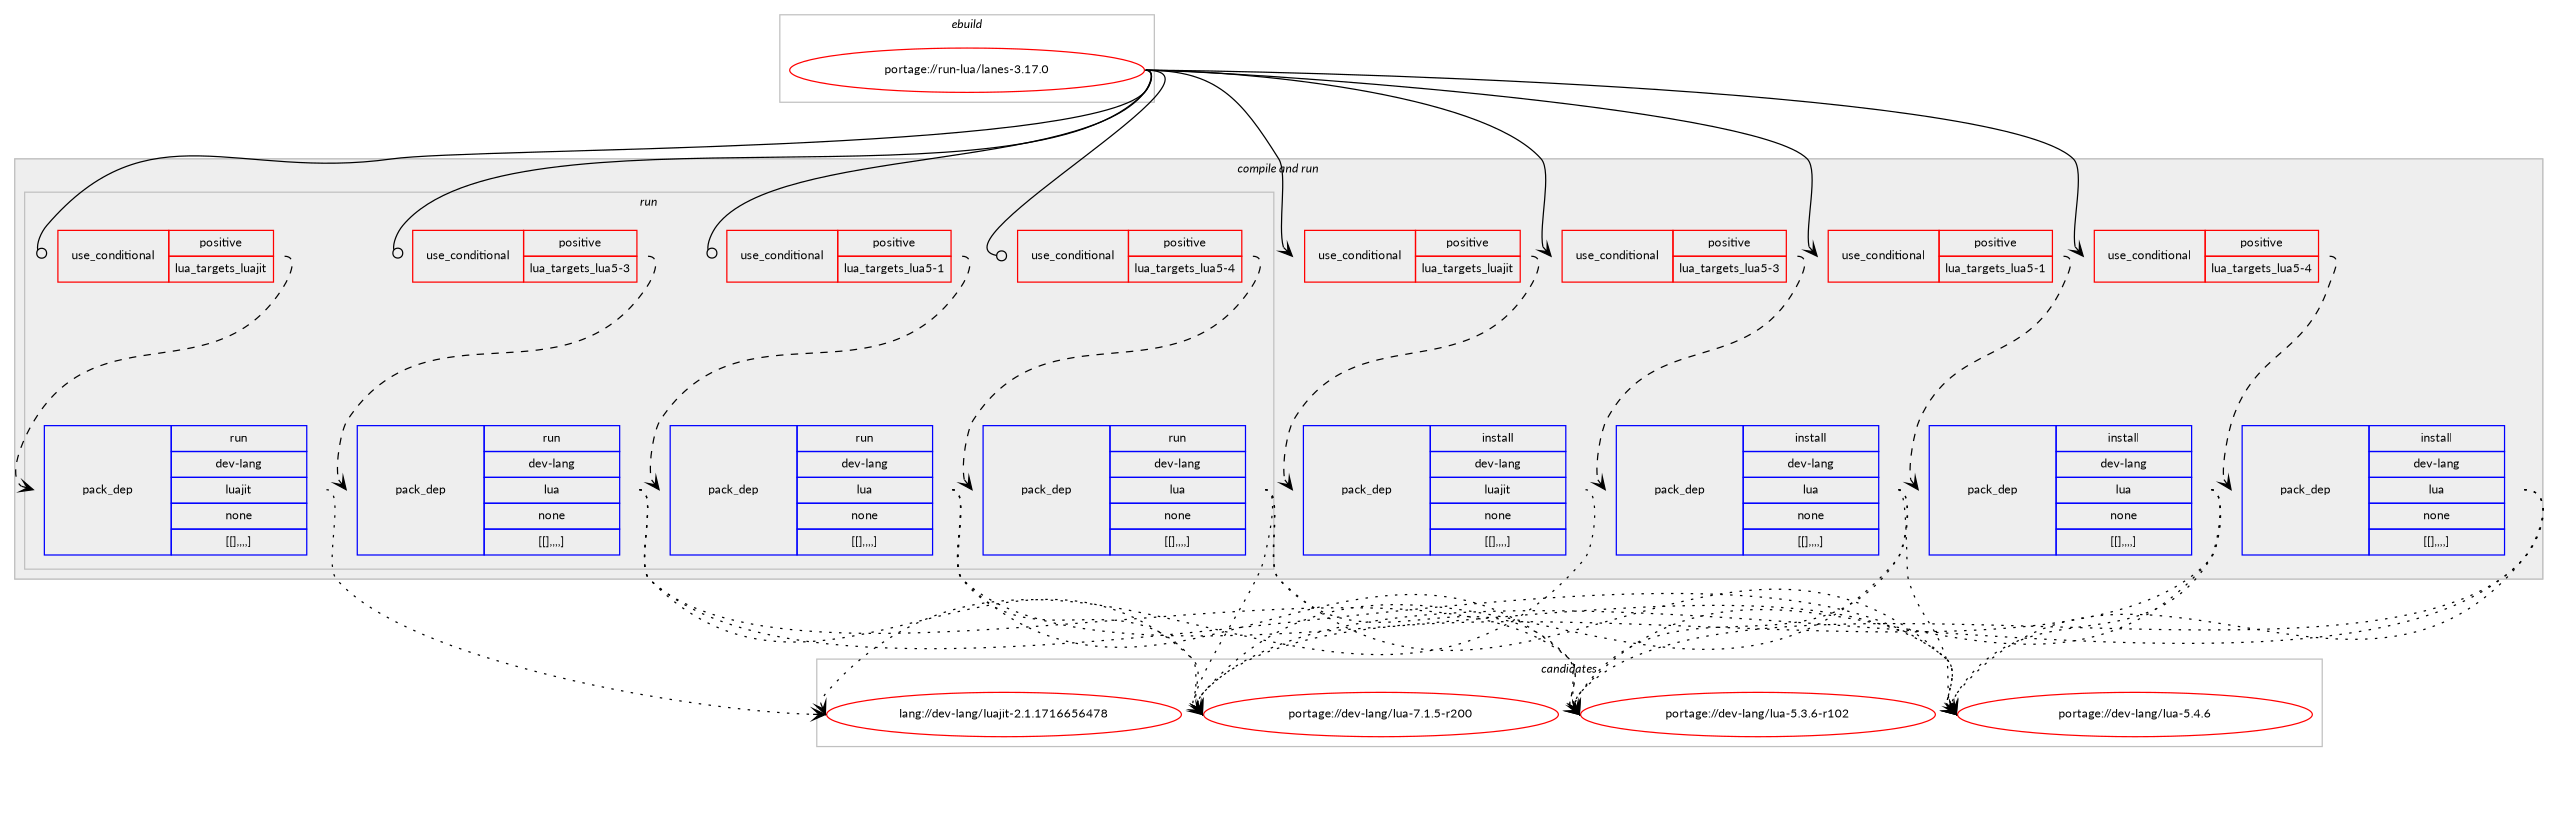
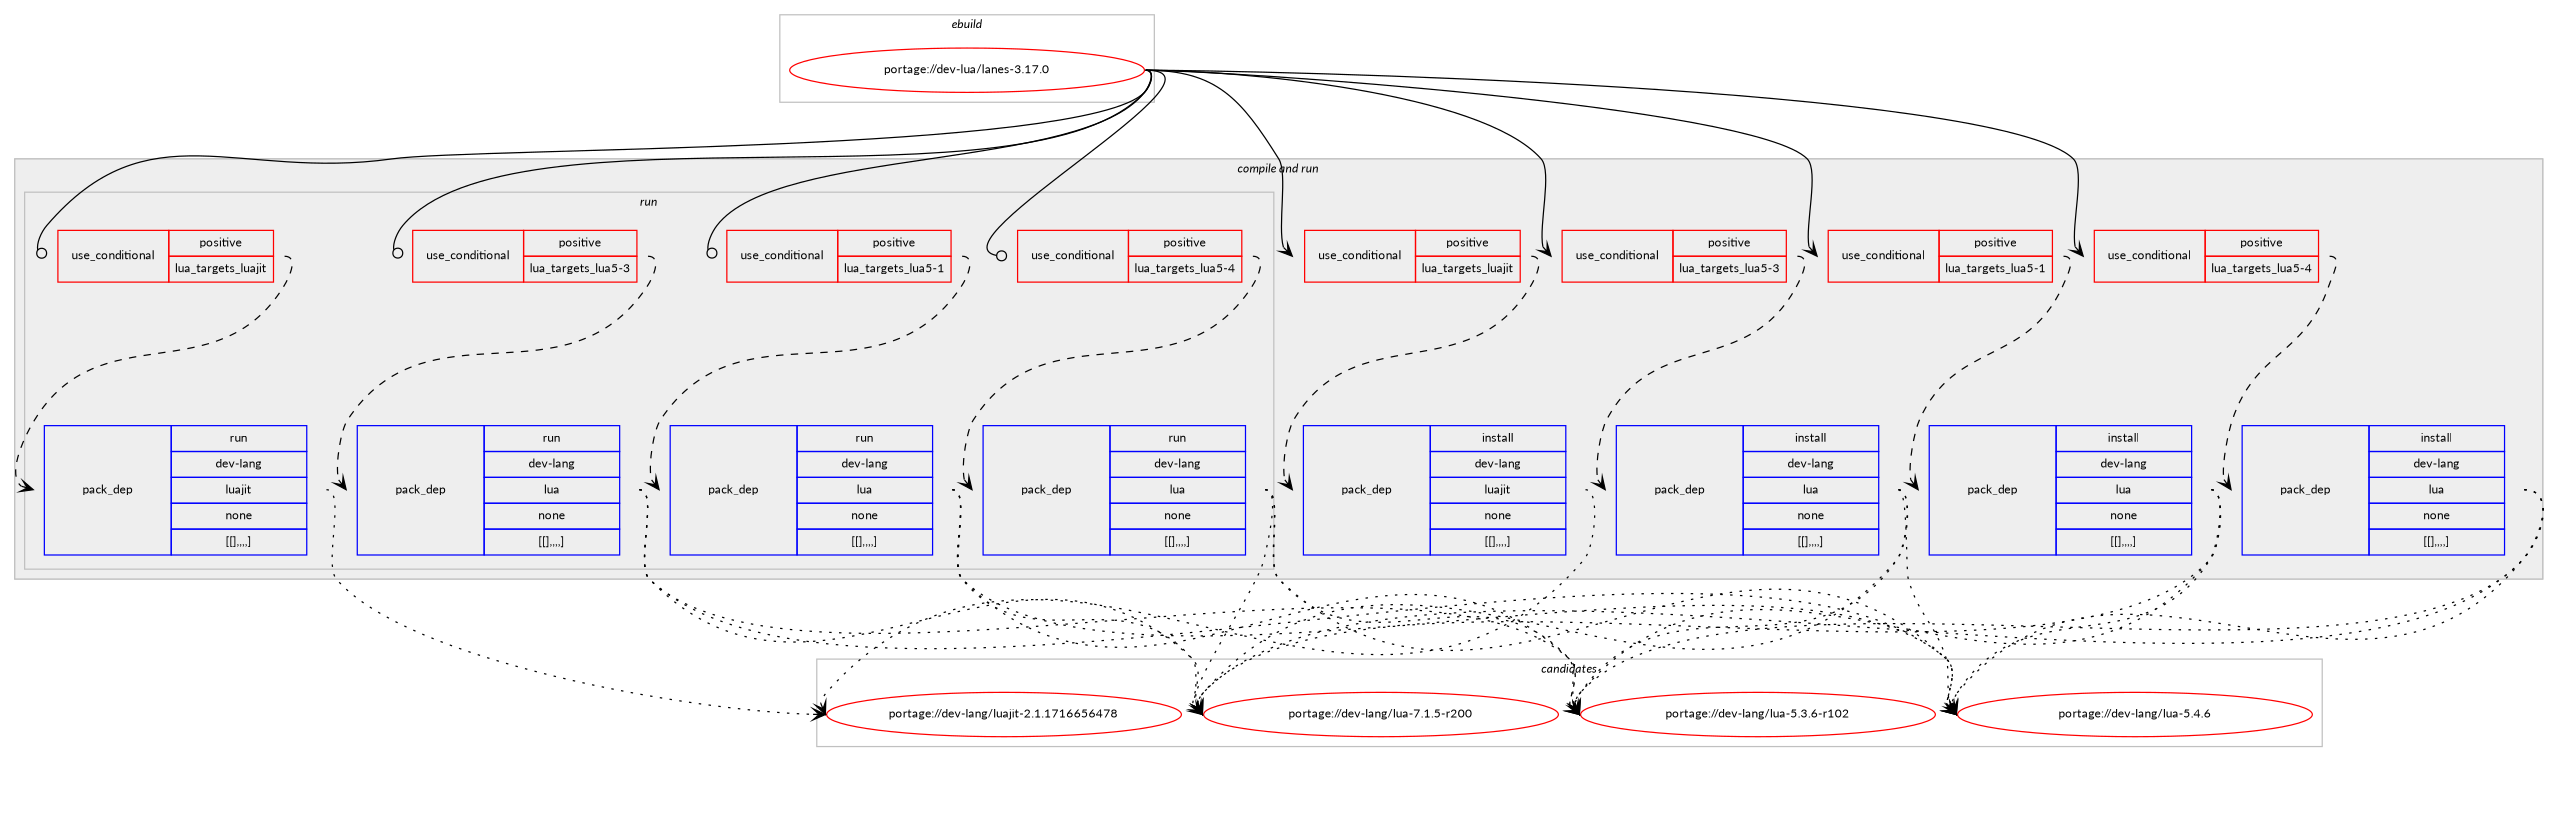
node "portage://run-lua/lanes-3.17.0": label "portage://run-lua/lanes-3.17.0" -> "portage://dev-lua/lanes-3.17.0"
node "lang://dev-lang/luajit-2.1.1716656478": label "lang://dev-lang/luajit-2.1.1716656478" -> "portage://dev-lang/luajit-2.1.1716656478"
